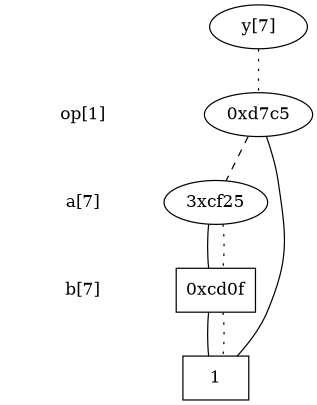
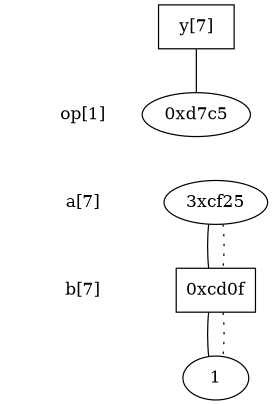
node "y[7]": shape ellipse -> box
edge "y[7]" -- "0xd7c5": style dotted -> solid
edge "0xd7c5" -- "3xcf25": removed
edge "0xd7c5" -- "1": removed
node "1": shape box -> ellipse
